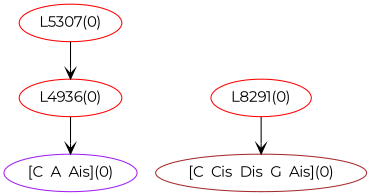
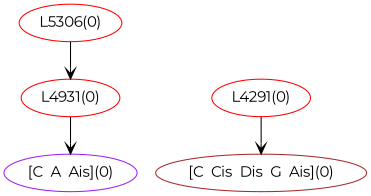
node "L5307(0)": label "L5307(0)" -> "L5306(0)"
node "L4936(0)": label "L4936(0)" -> "L4931(0)"
node "L8291(0)": label "L8291(0)" -> "L4291(0)"
